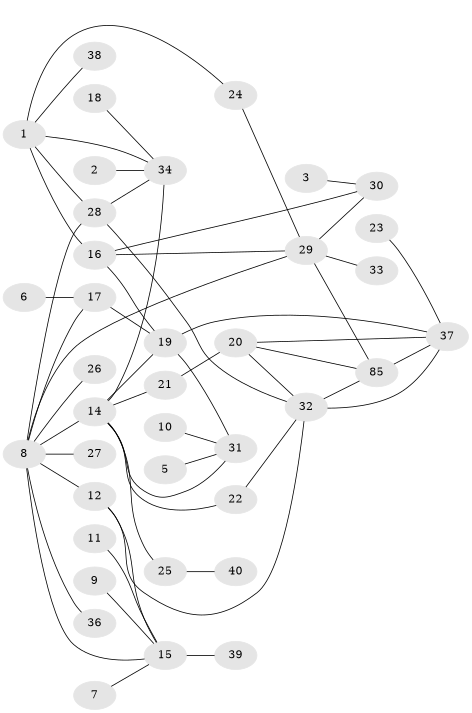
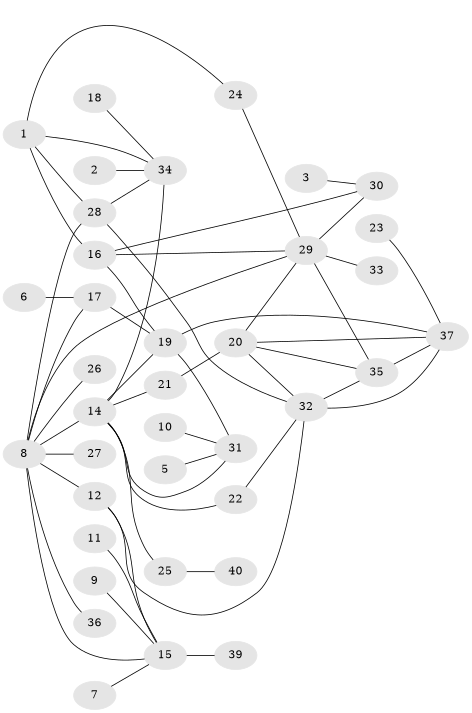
node "38": removed
edge "29" -- "20": added
node "85": label "85" -> "35"
